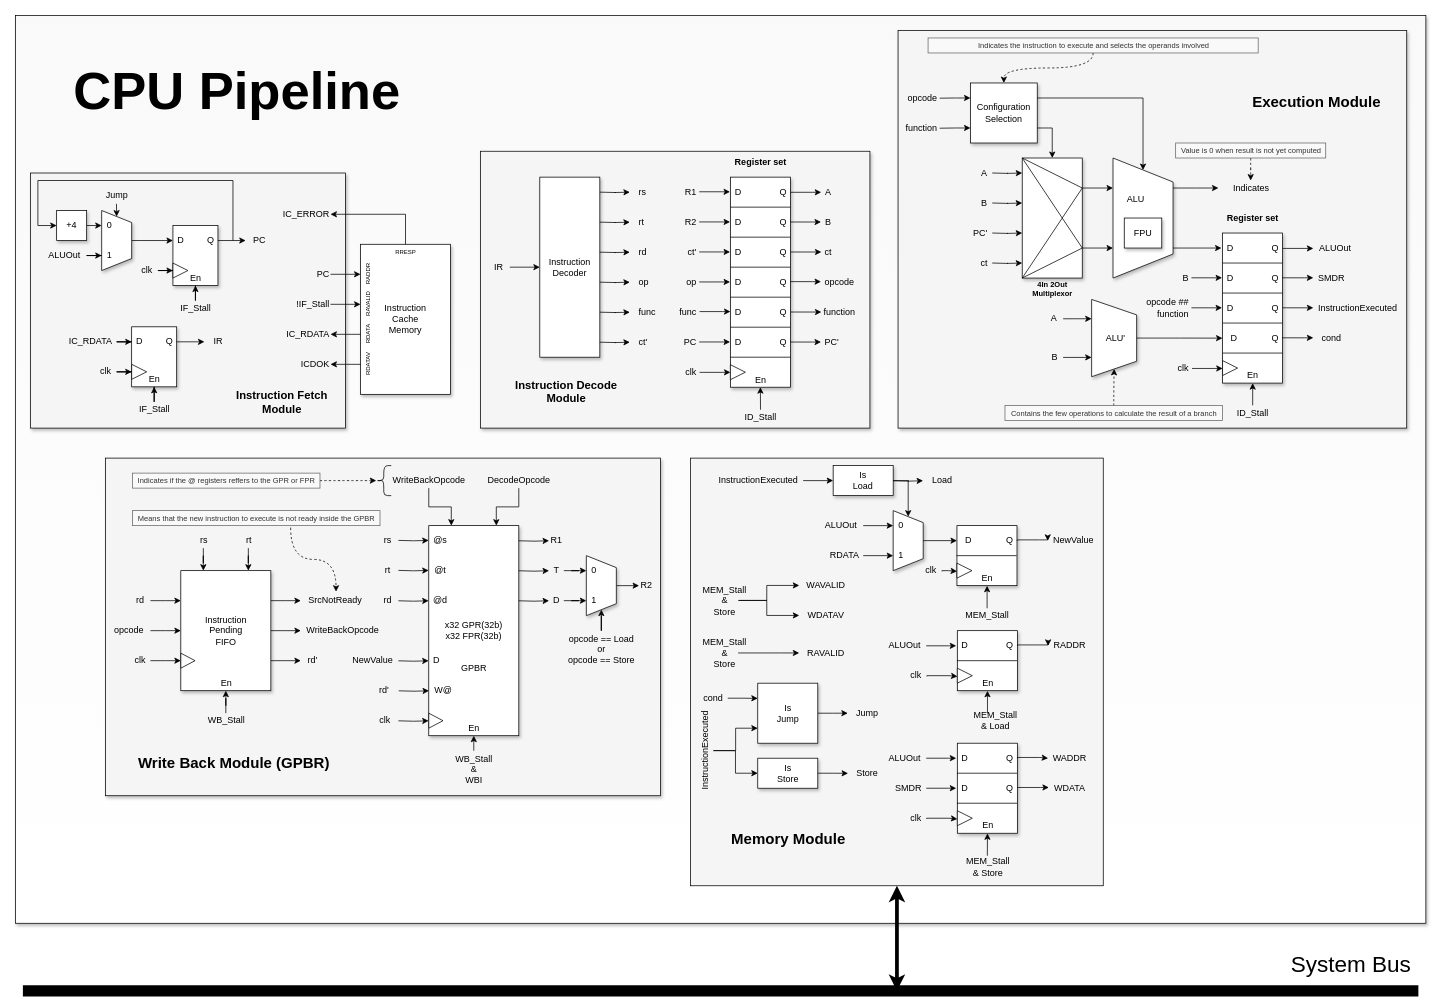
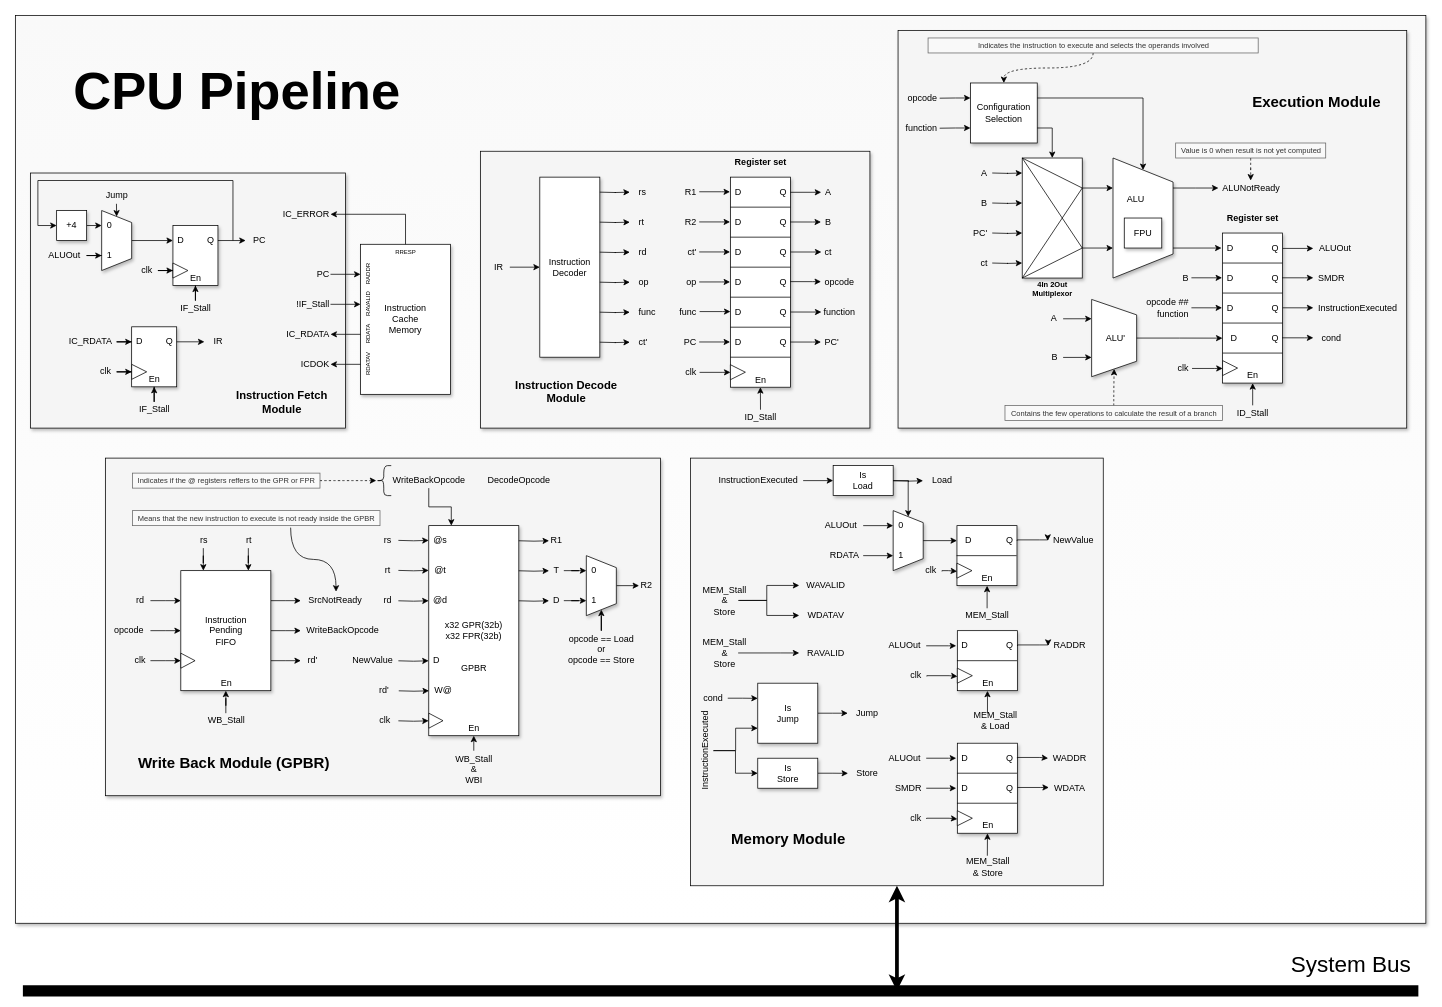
node "Indicates": label "Indicates" -> "ALUNotReady"
edge "DecodeOpcode" -> "x32 GPR(32b) x32 FPR(32b)": removed
edge "Means that the new instruction to execute is not ready inside the GPBR" -> "SrcNotReady": style dashed -> solid
